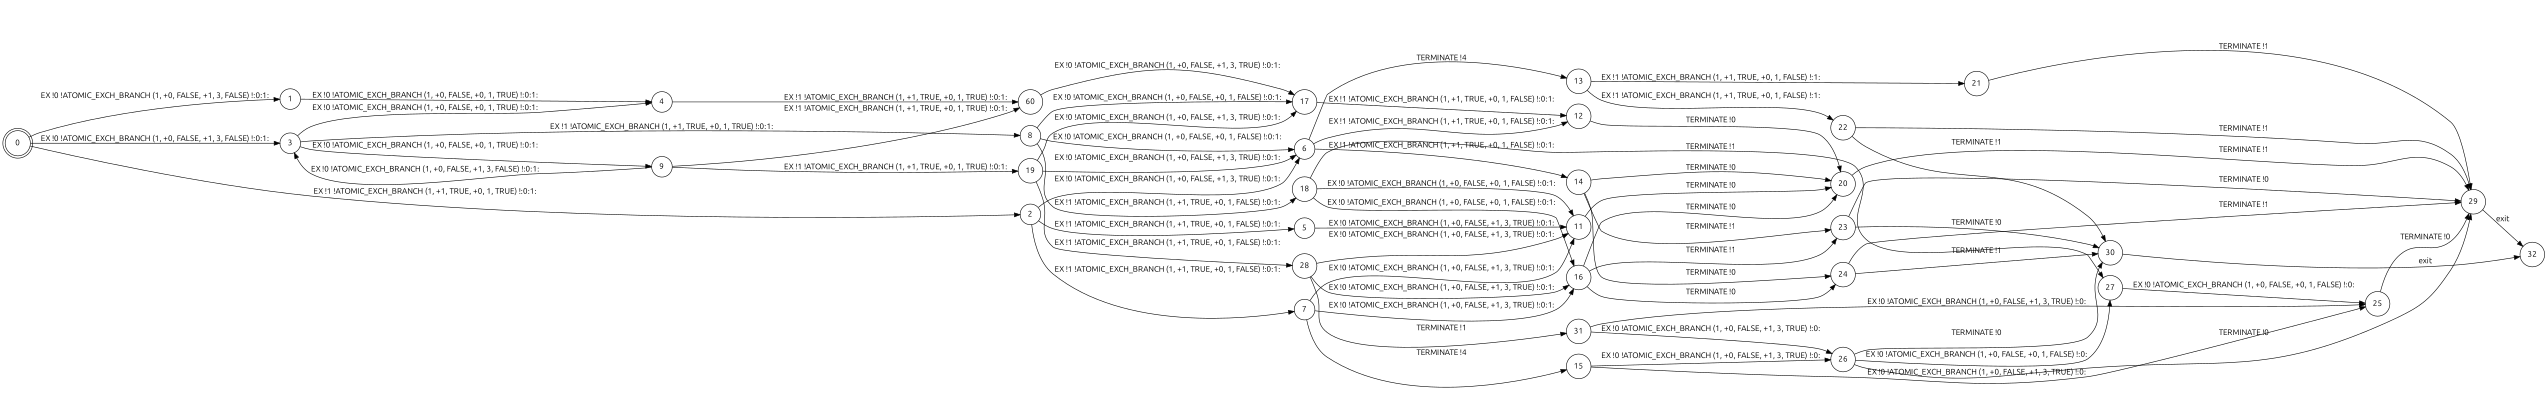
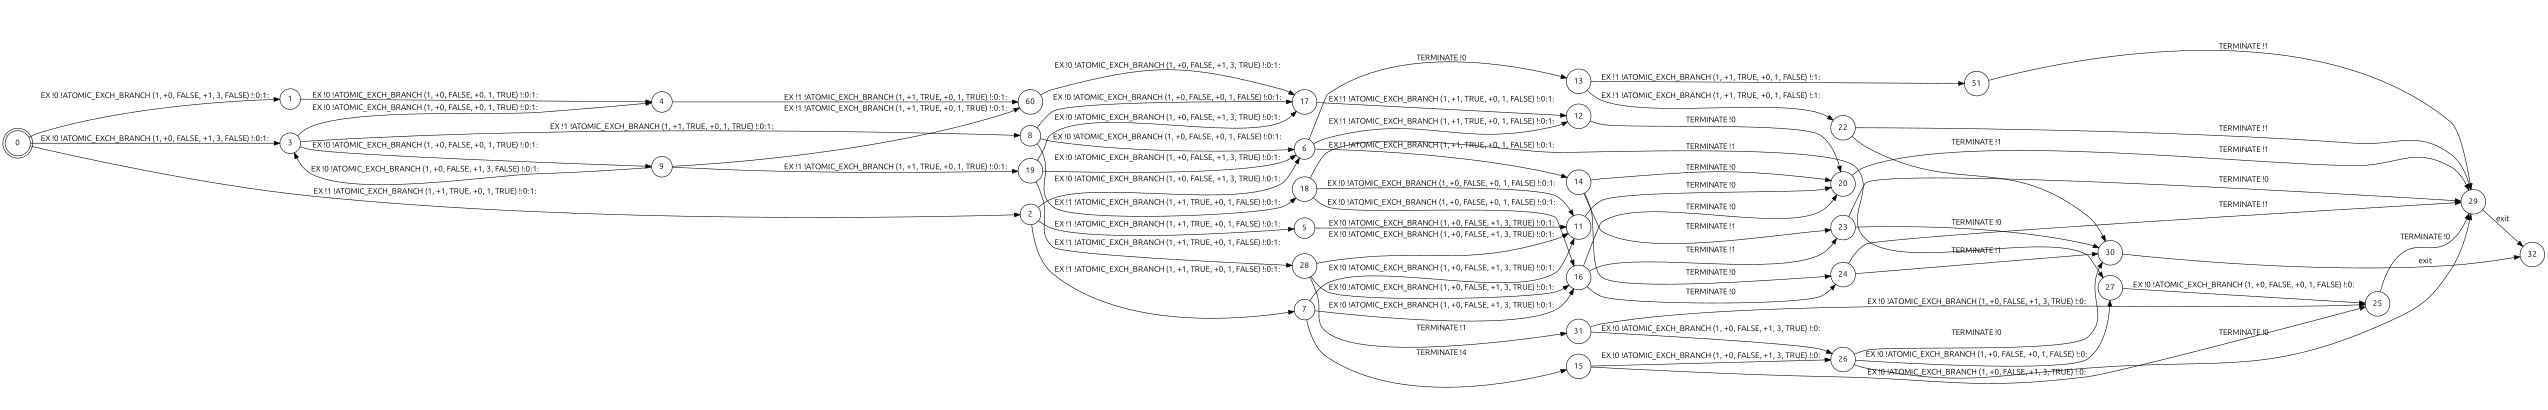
edge "6" -> "13": label "TERMINATE !4" -> "TERMINATE !0"
node "21": label "21" -> "51"
